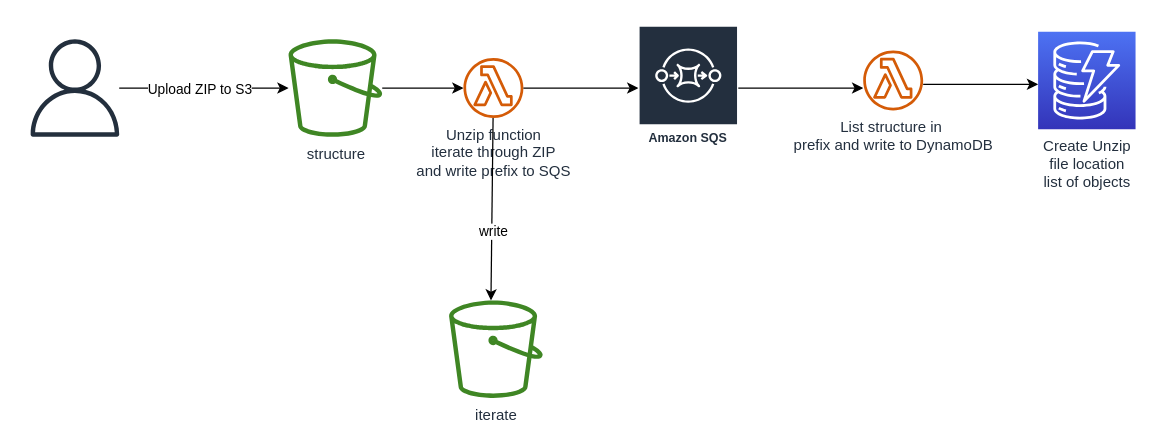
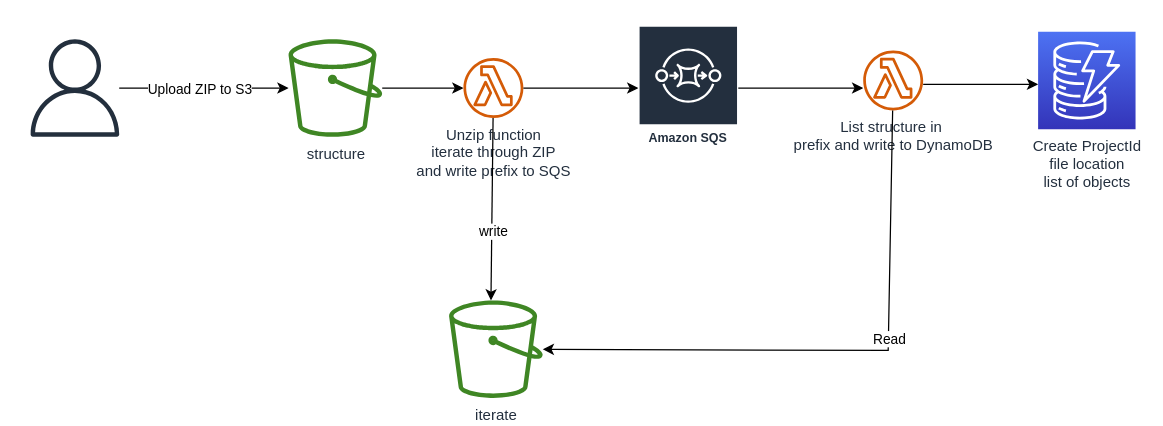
node "Create Unzip file location list of objects": label "Create Unzip file location list of objects" -> "Create ProjectId file location list of objects"
edge "List structure in prefix and write to DynamoDB" -> "iterate": added, label "Read"
